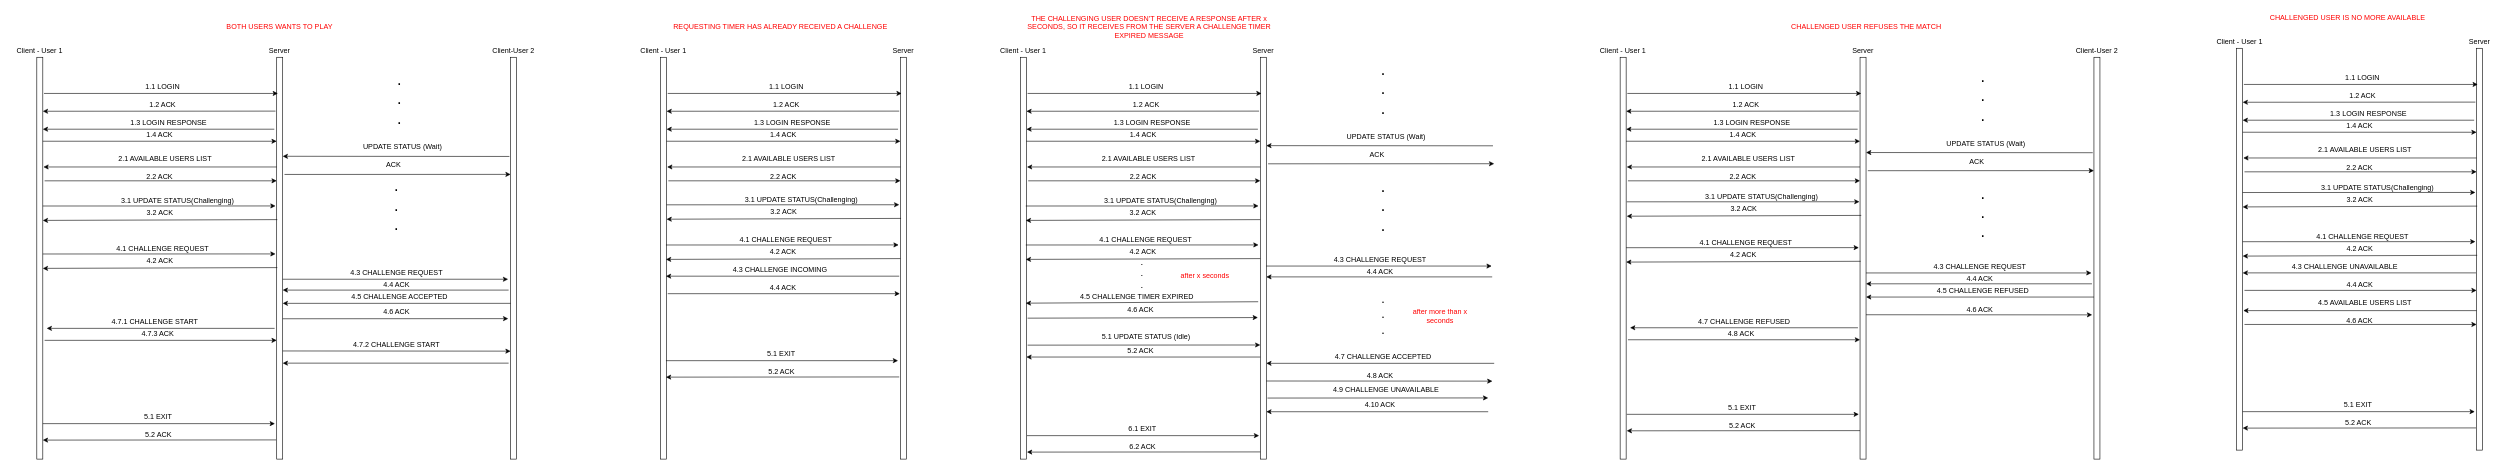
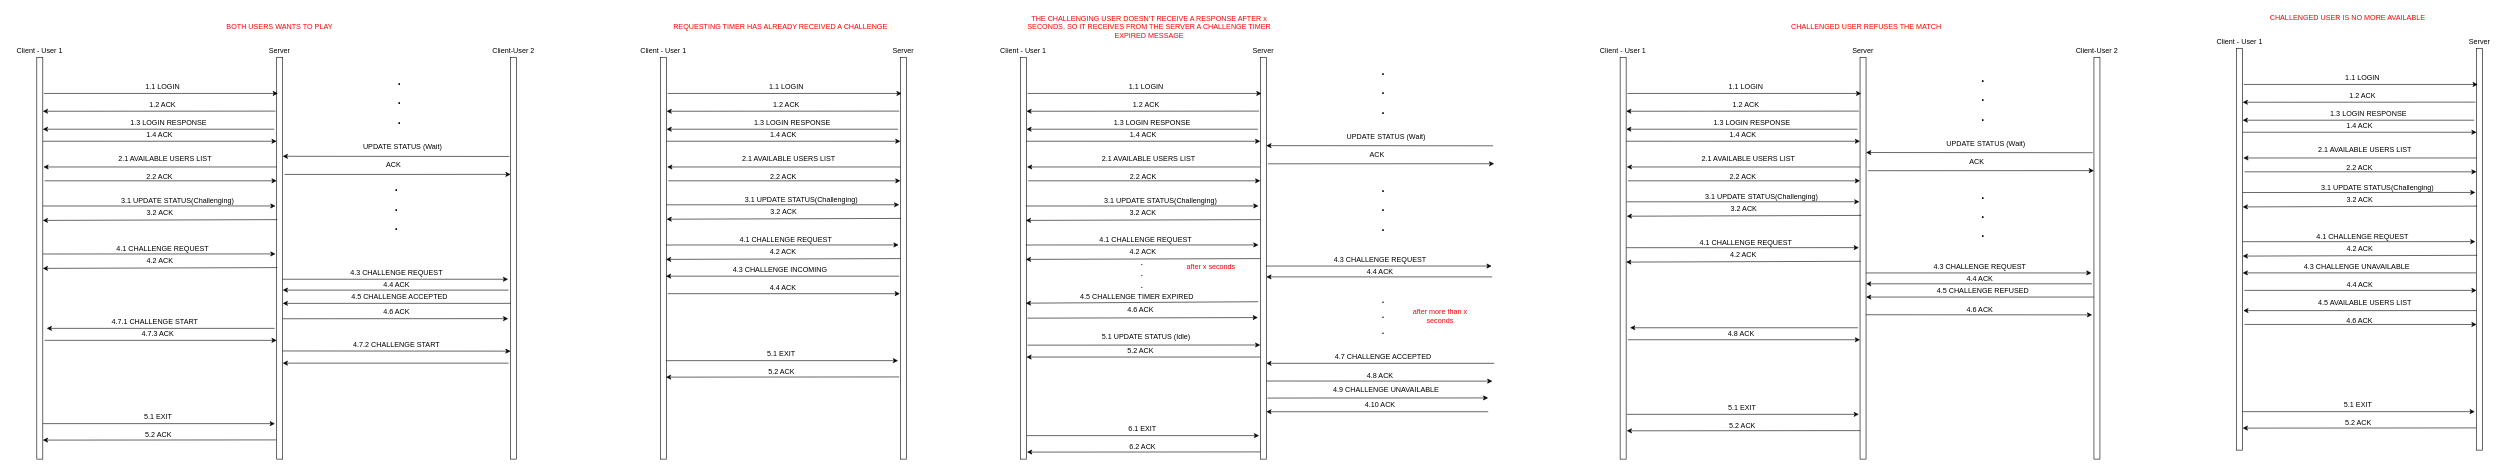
node "4.3 CHALLENGE UNAVAILABLE": moved (2345, 267) -> (2357, 267)
node "after x seconds": moved (1205, 276) -> (1211, 267)
node "4.7 CHALLENGE REFUSED": removed
